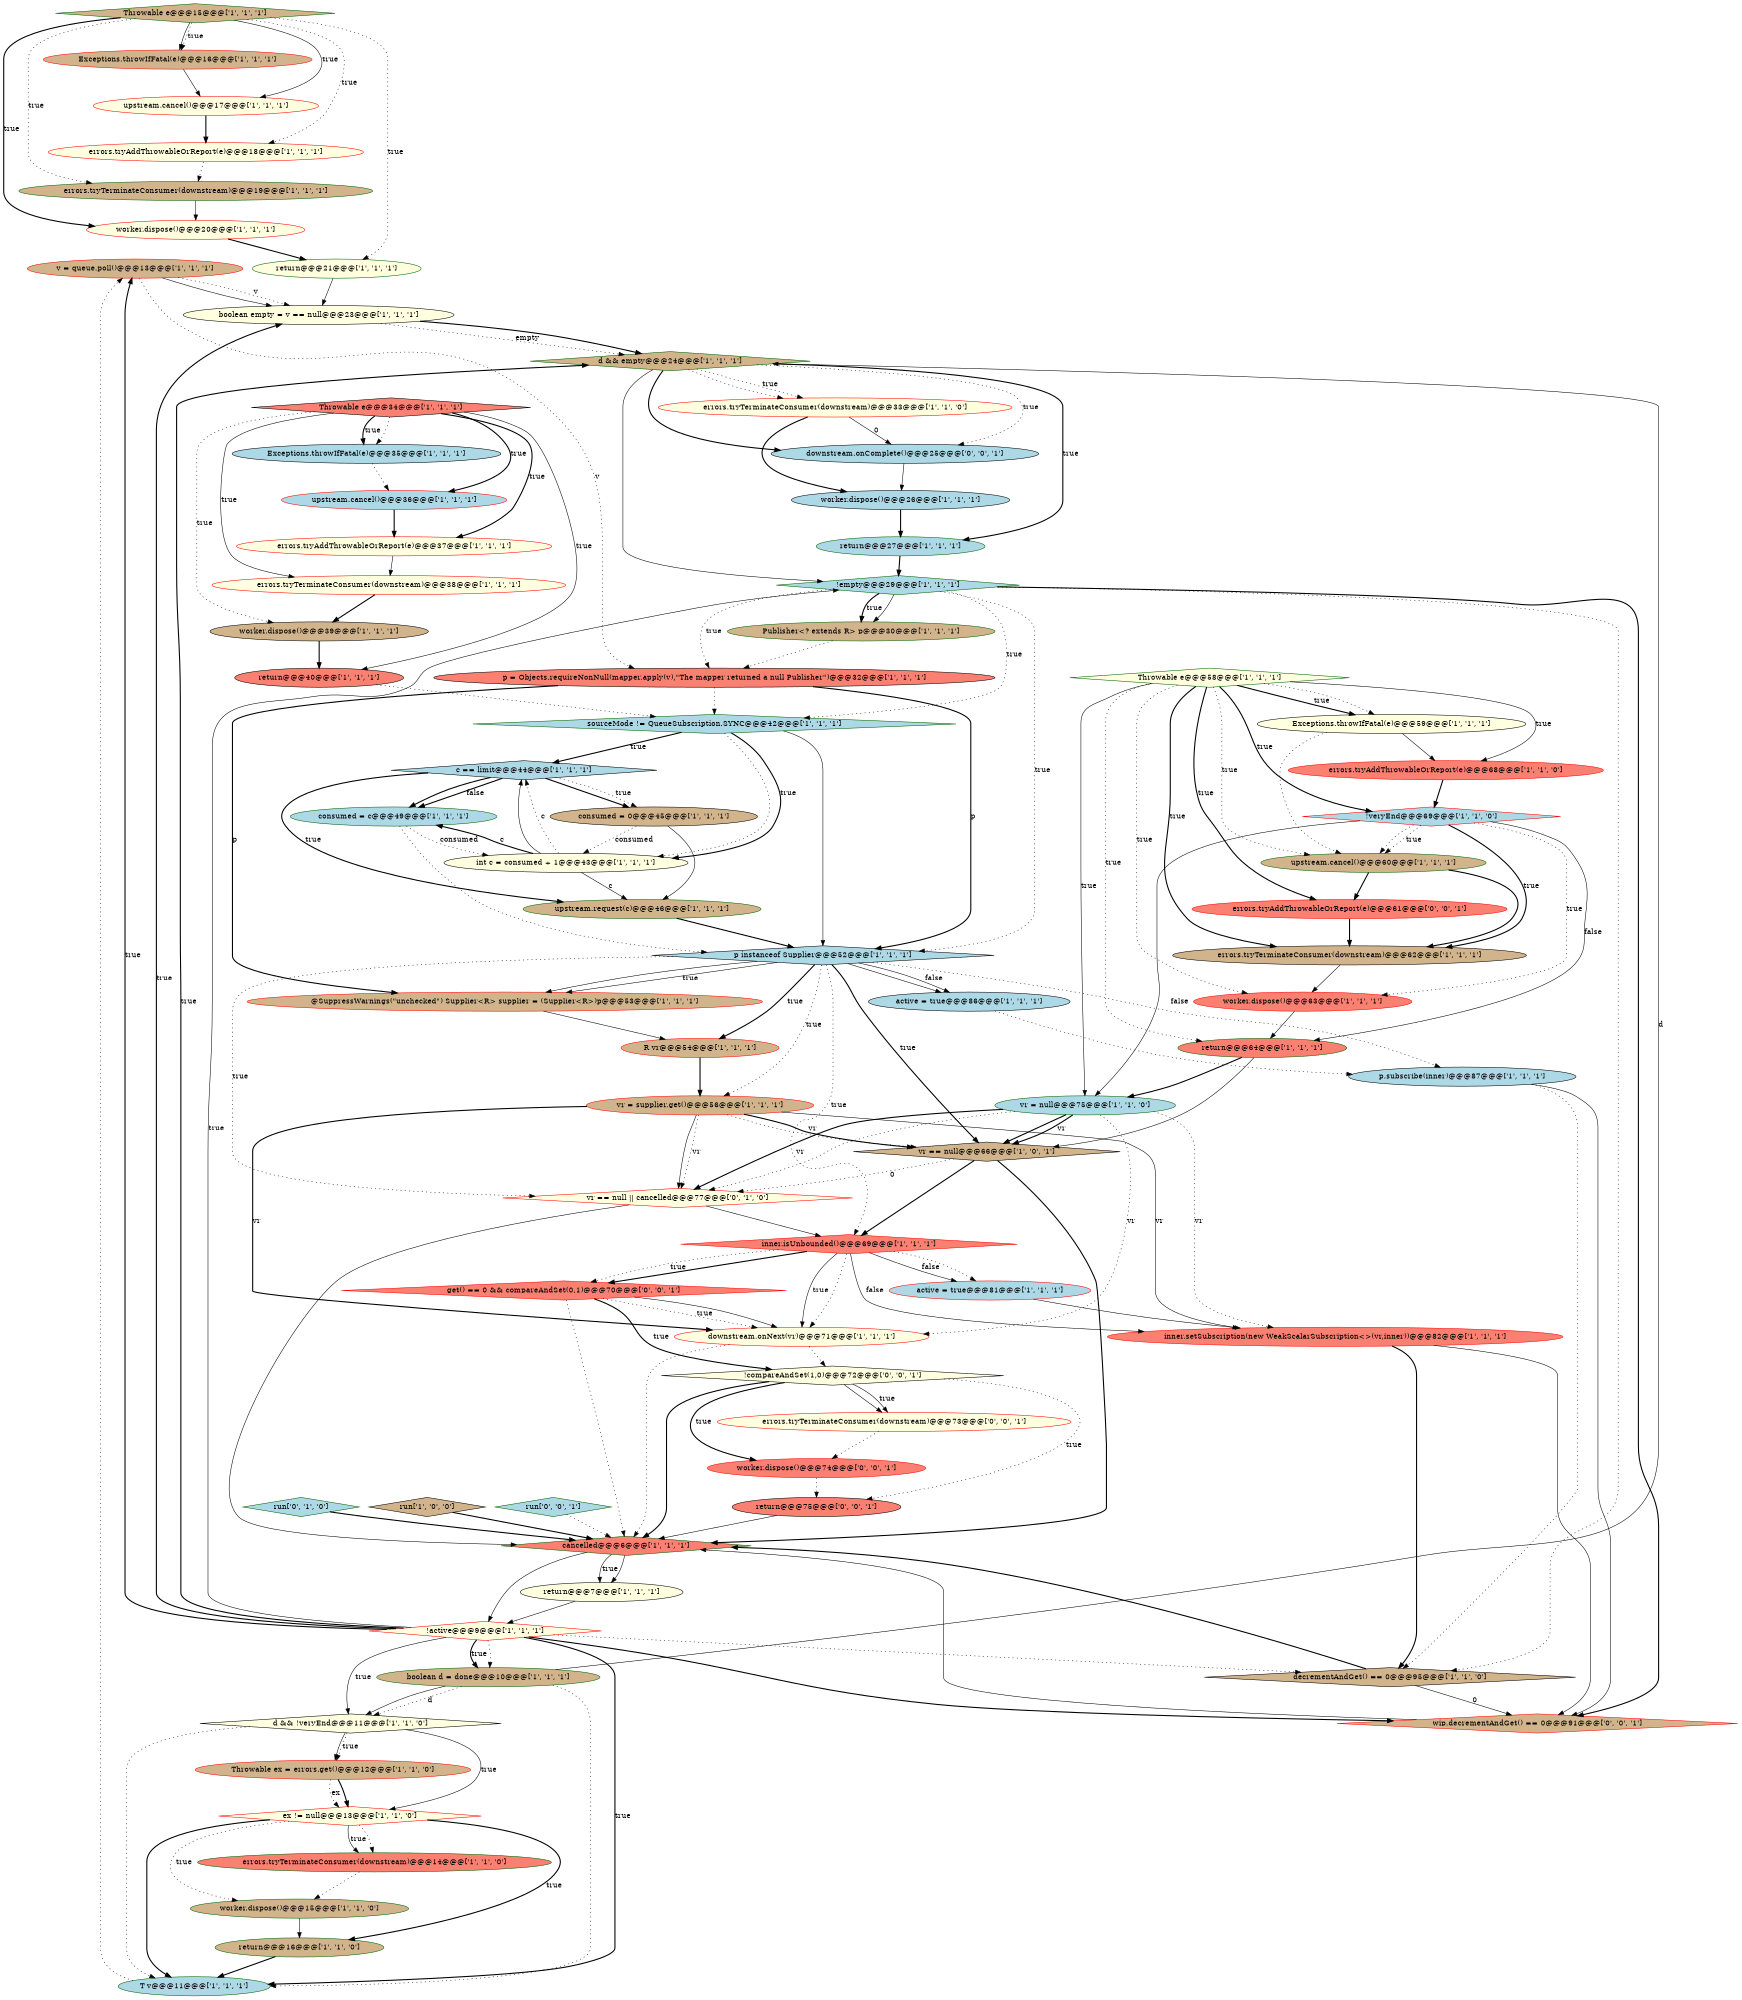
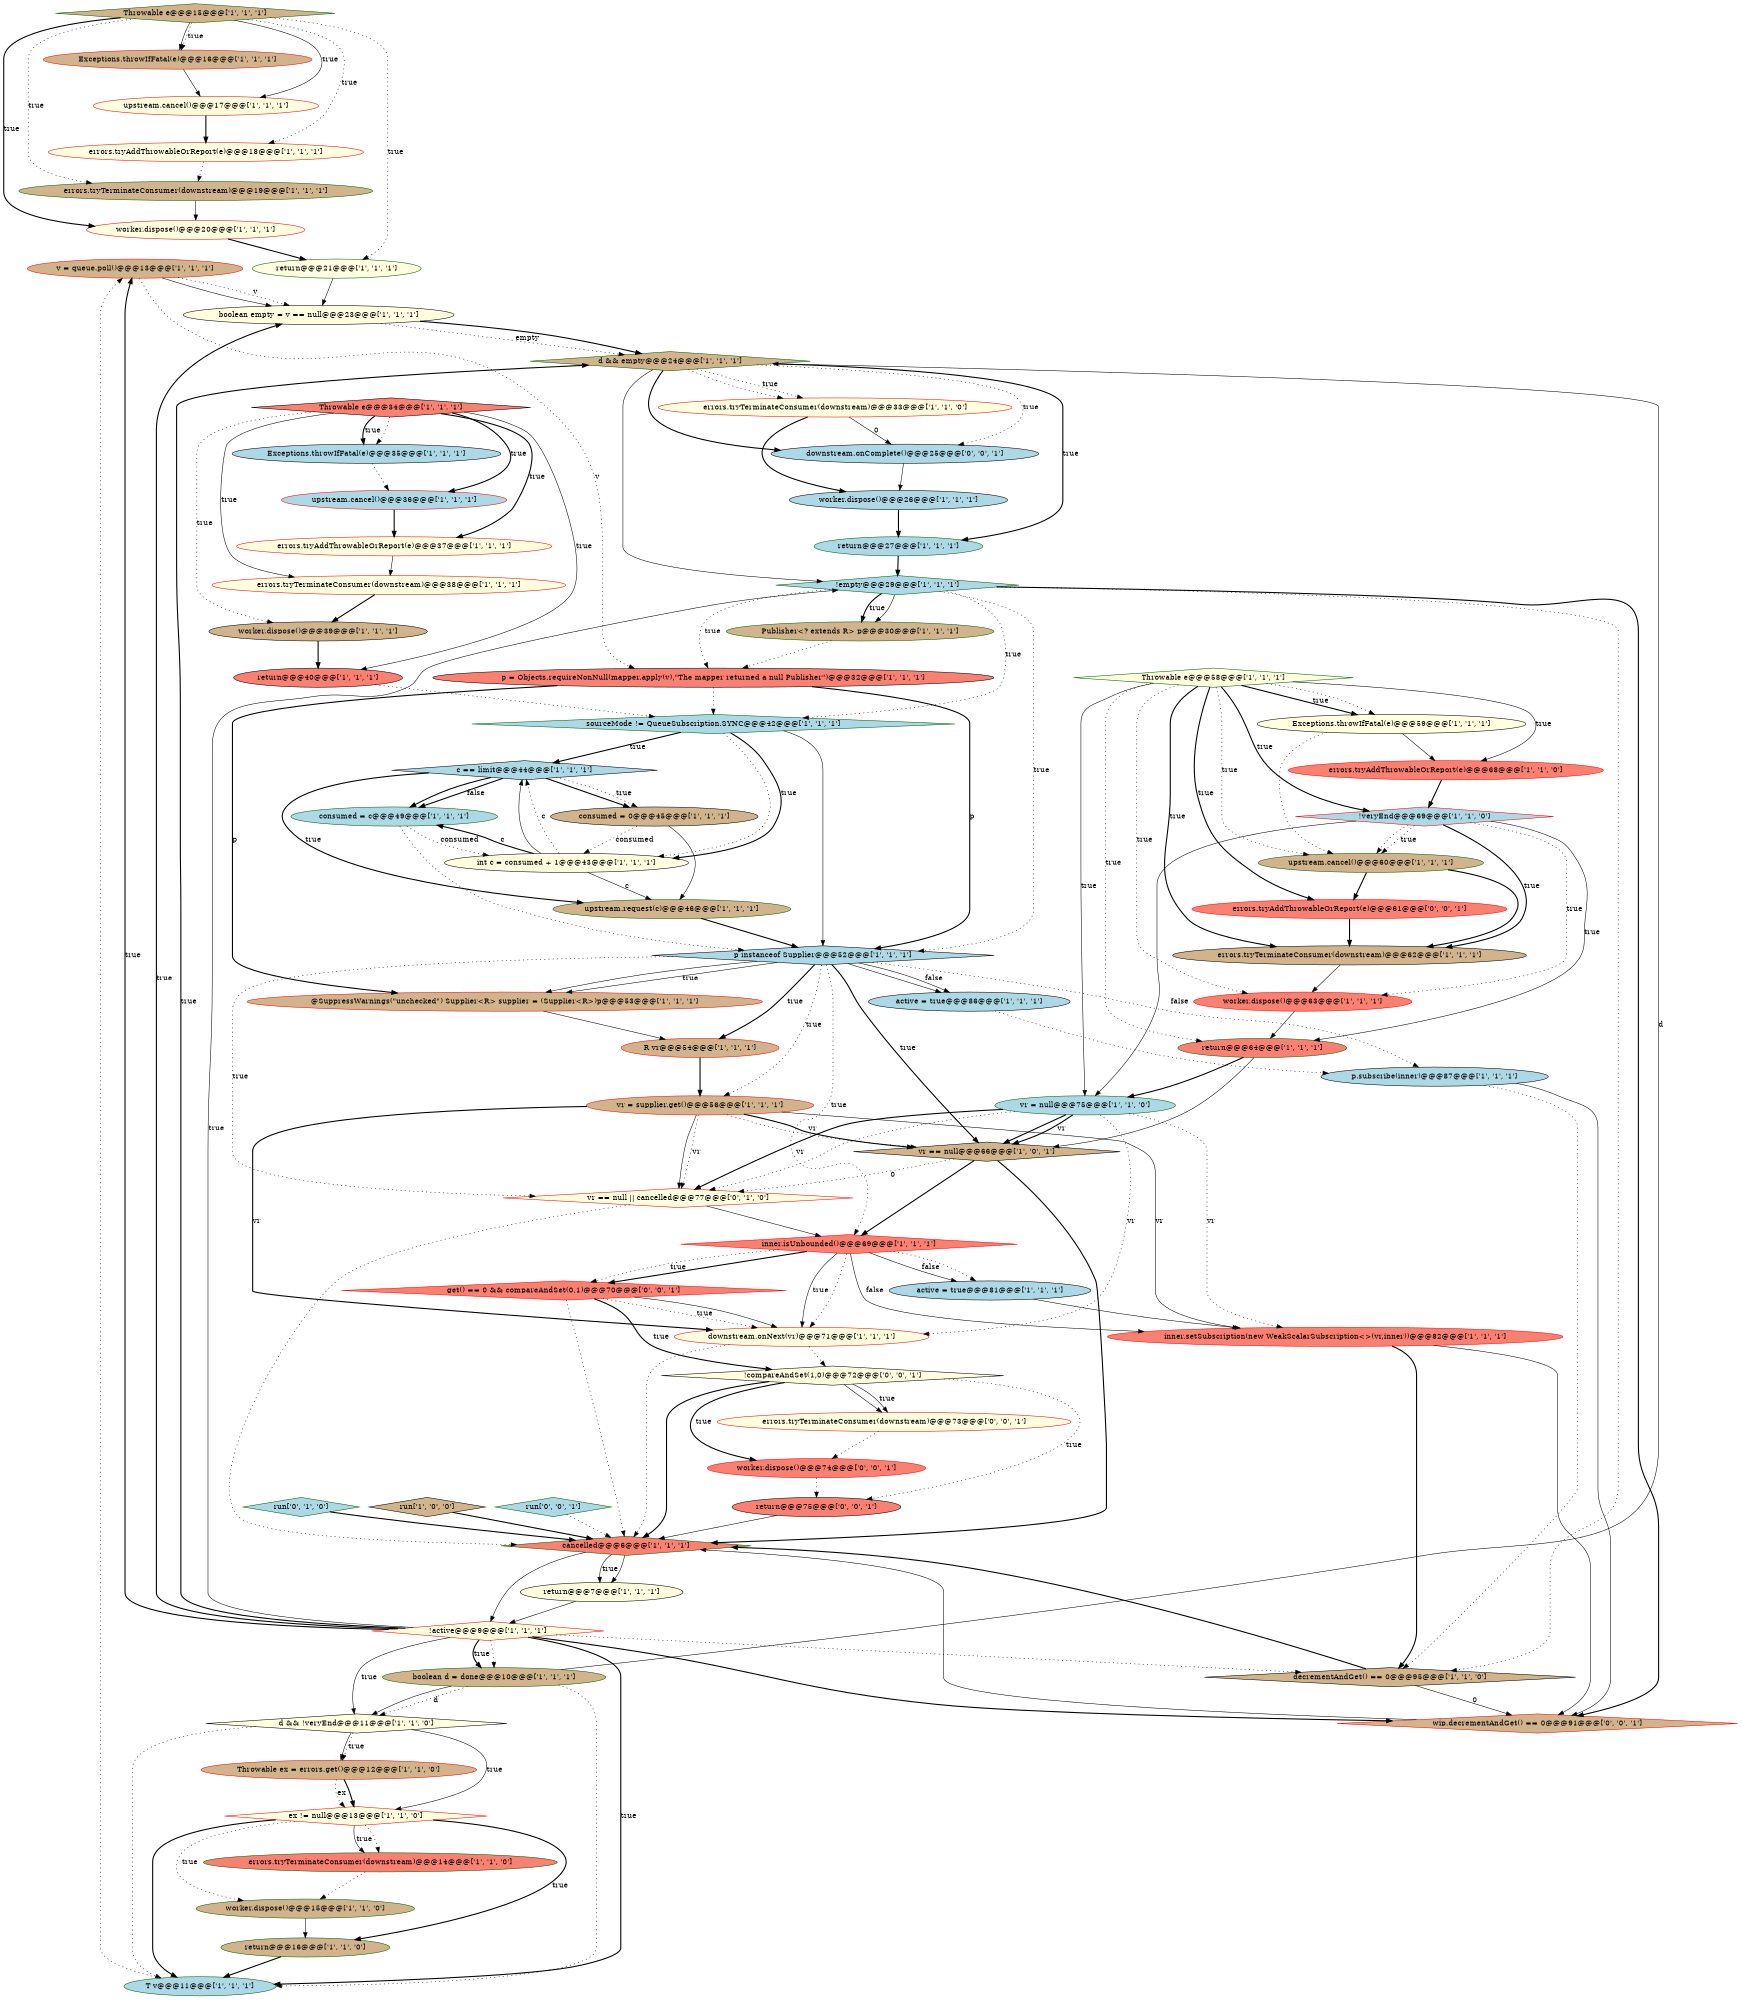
edge "!veryEnd@@@69@@@['1', '1', '0']" -> "return@@@64@@@['1', '1', '1']": label "false" -> "true"
node "active = true@@@81@@@['1', '1', '1']": color red -> black
edge "vr == null || cancelled@@@77@@@['0', '1', '0']" -> "cancelled@@@6@@@['1', '1', '1']": style solid -> dotted
